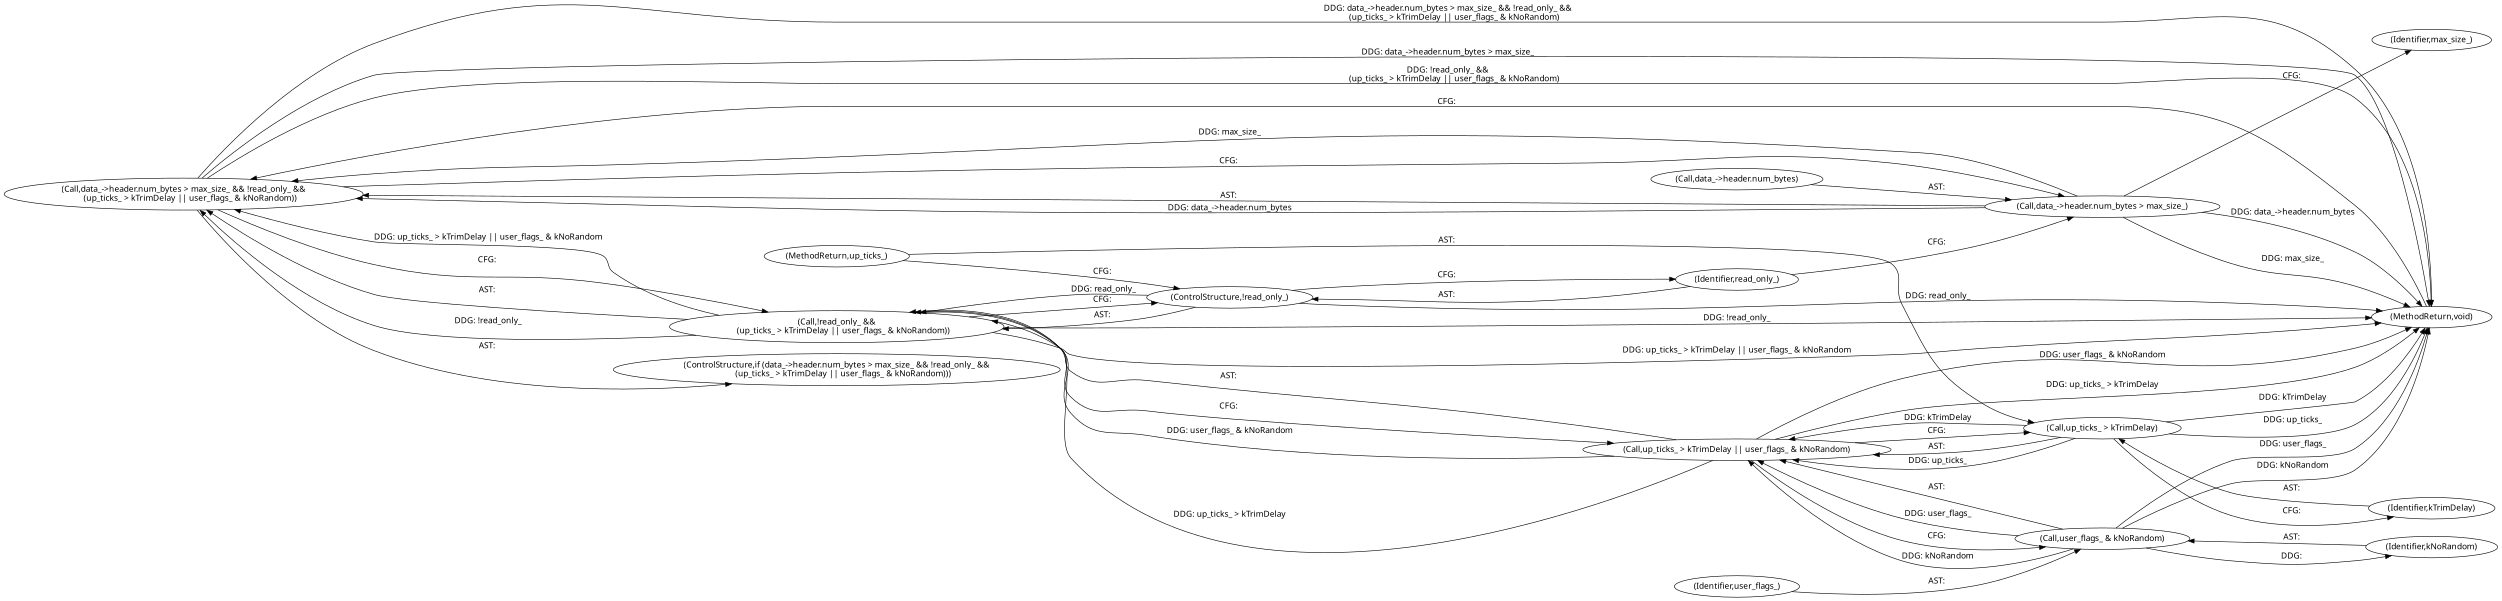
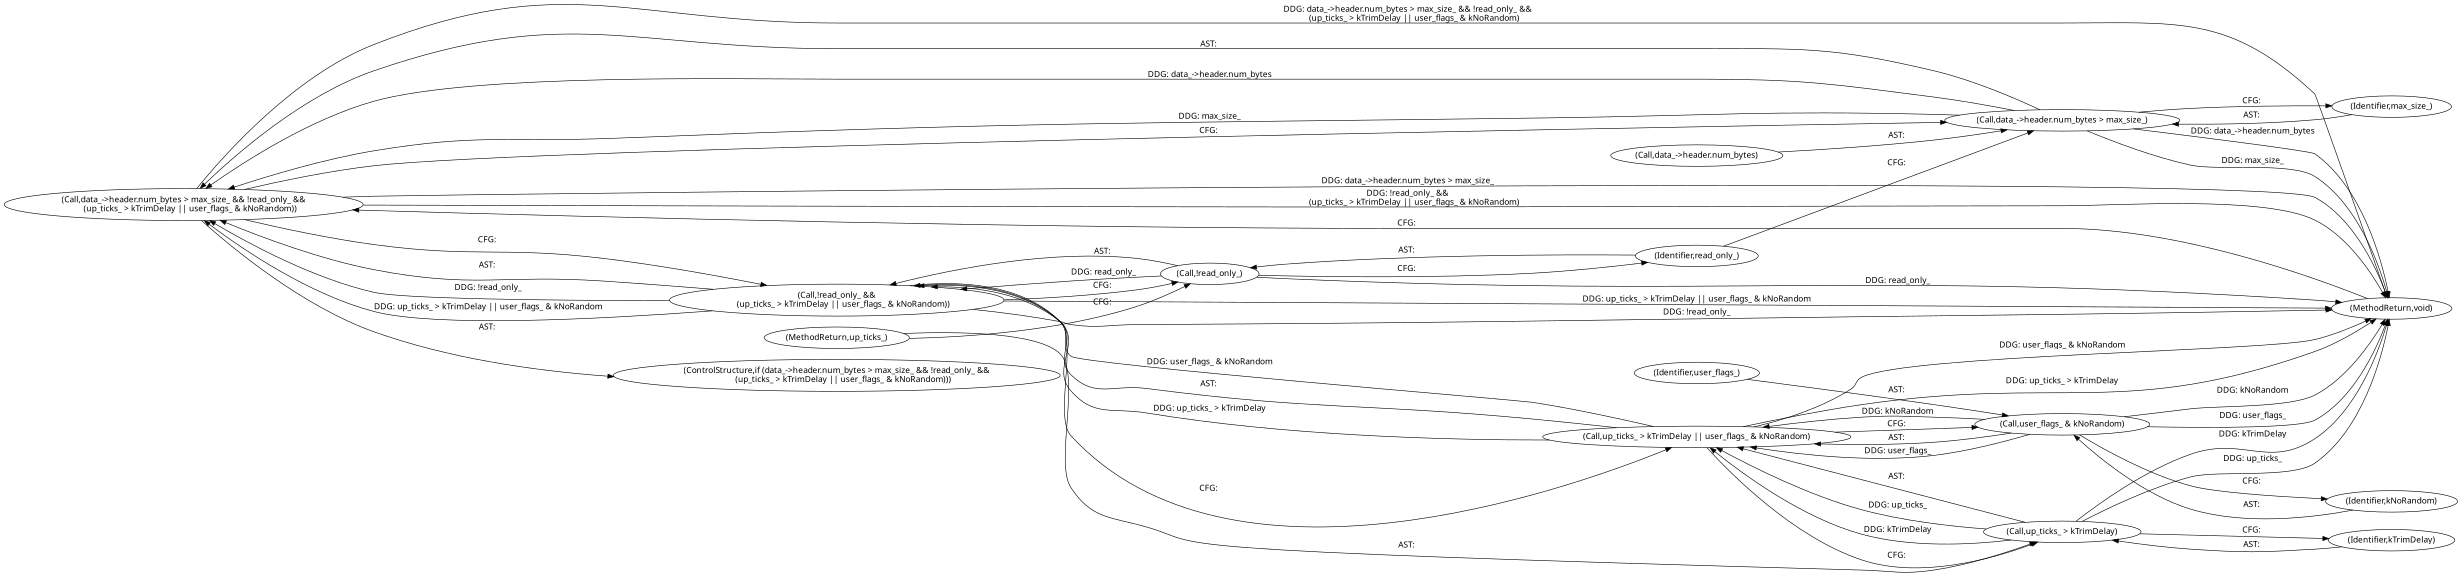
edge "(Identifier,max_size_)" -> "(Call,data_->header.num_bytes > max_size_)": added, label "AST:"
node "(ControlStructure,!read_only_)": label "(ControlStructure,!read_only_)" -> "(Call,!read_only_)"
edge "(Call,user_flags_ & kNoRandom)" -> "(Identifier,kNoRandom)": label "DDG: " -> "CFG: "
